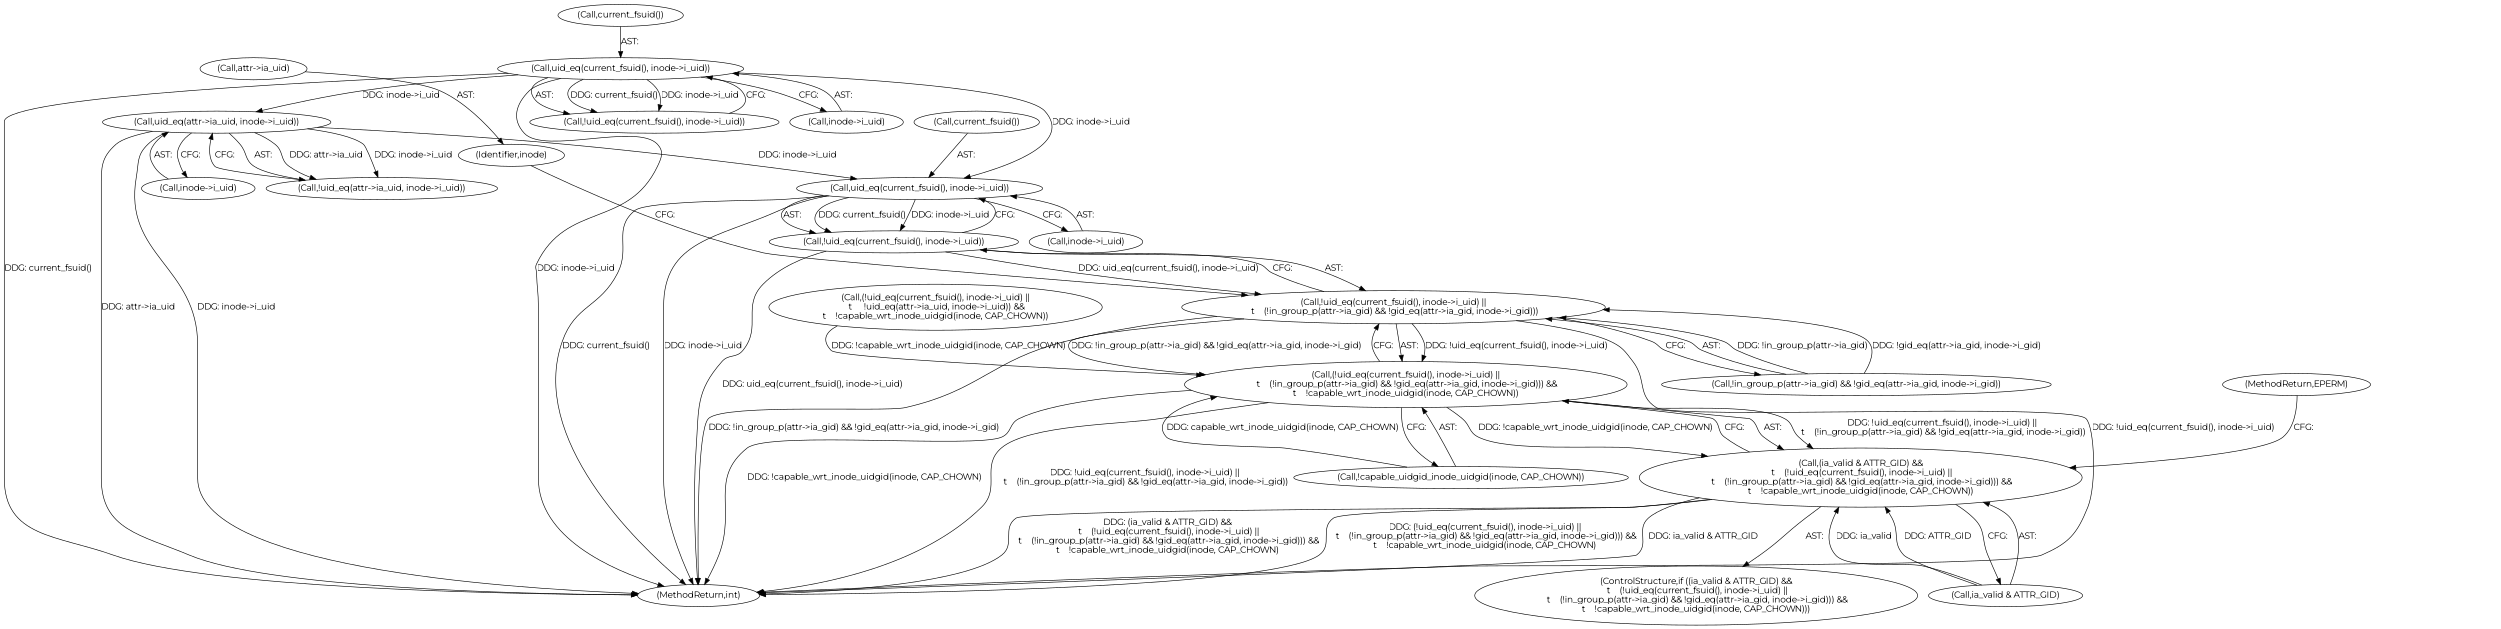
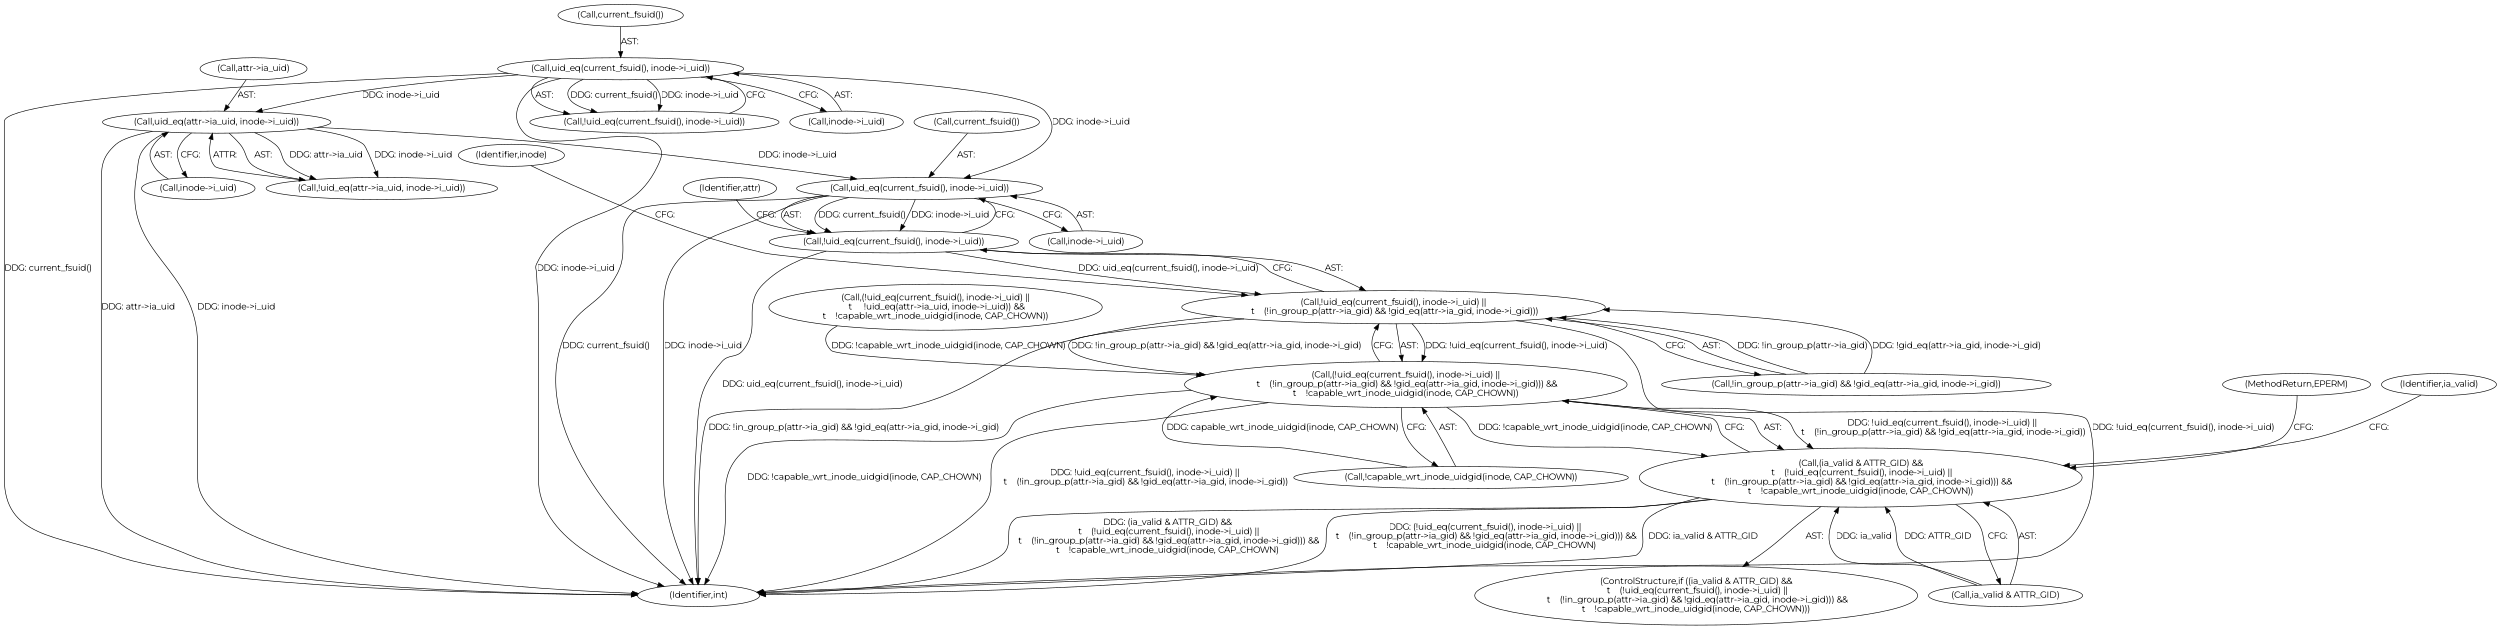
edge "(Call,attr->ia_uid)" -> "(Identifier,inode)": now "(Call,attr->ia_uid)" -> "(Call,uid_eq(attr->ia_uid, inode->i_uid))"
edge "(Call,!uid_eq(attr->ia_uid, inode->i_uid))" -> "(Call,uid_eq(attr->ia_uid, inode->i_uid))": label "CFG: " -> "ATTR: "
node "(Identifier,attr)": added
node "(Identifier,ia_valid)": added
node "(Call,!capable_uidgid_inode_uidgid(inode, CAP_CHOWN))": label "(Call,!capable_uidgid_inode_uidgid(inode, CAP_CHOWN))" -> "(Call,!capable_wrt_inode_uidgid(inode, CAP_CHOWN))"
node "(MethodReturn,int)": label "(MethodReturn,int)" -> "(Identifier,int)"
